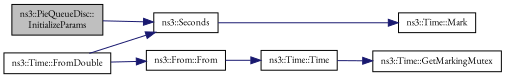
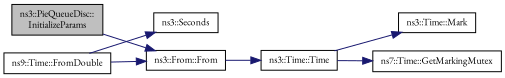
edge "ns3::PieQueueDisc:: InitializeParams" -> "ns3::Seconds": now "ns3::PieQueueDisc:: InitializeParams" -> "ns3::From::From"
edge "ns3::Seconds" -> "ns3::Time::Mark": now "ns3::Time::Time" -> "ns3::Time::Mark"
node "ns3::Time::GetMarkingMutex": label "ns3::Time::GetMarkingMutex" -> "ns7::Time::GetMarkingMutex"
node "ns3::Time::FromDouble": label "ns3::Time::FromDouble" -> "ns9::Time::FromDouble"
